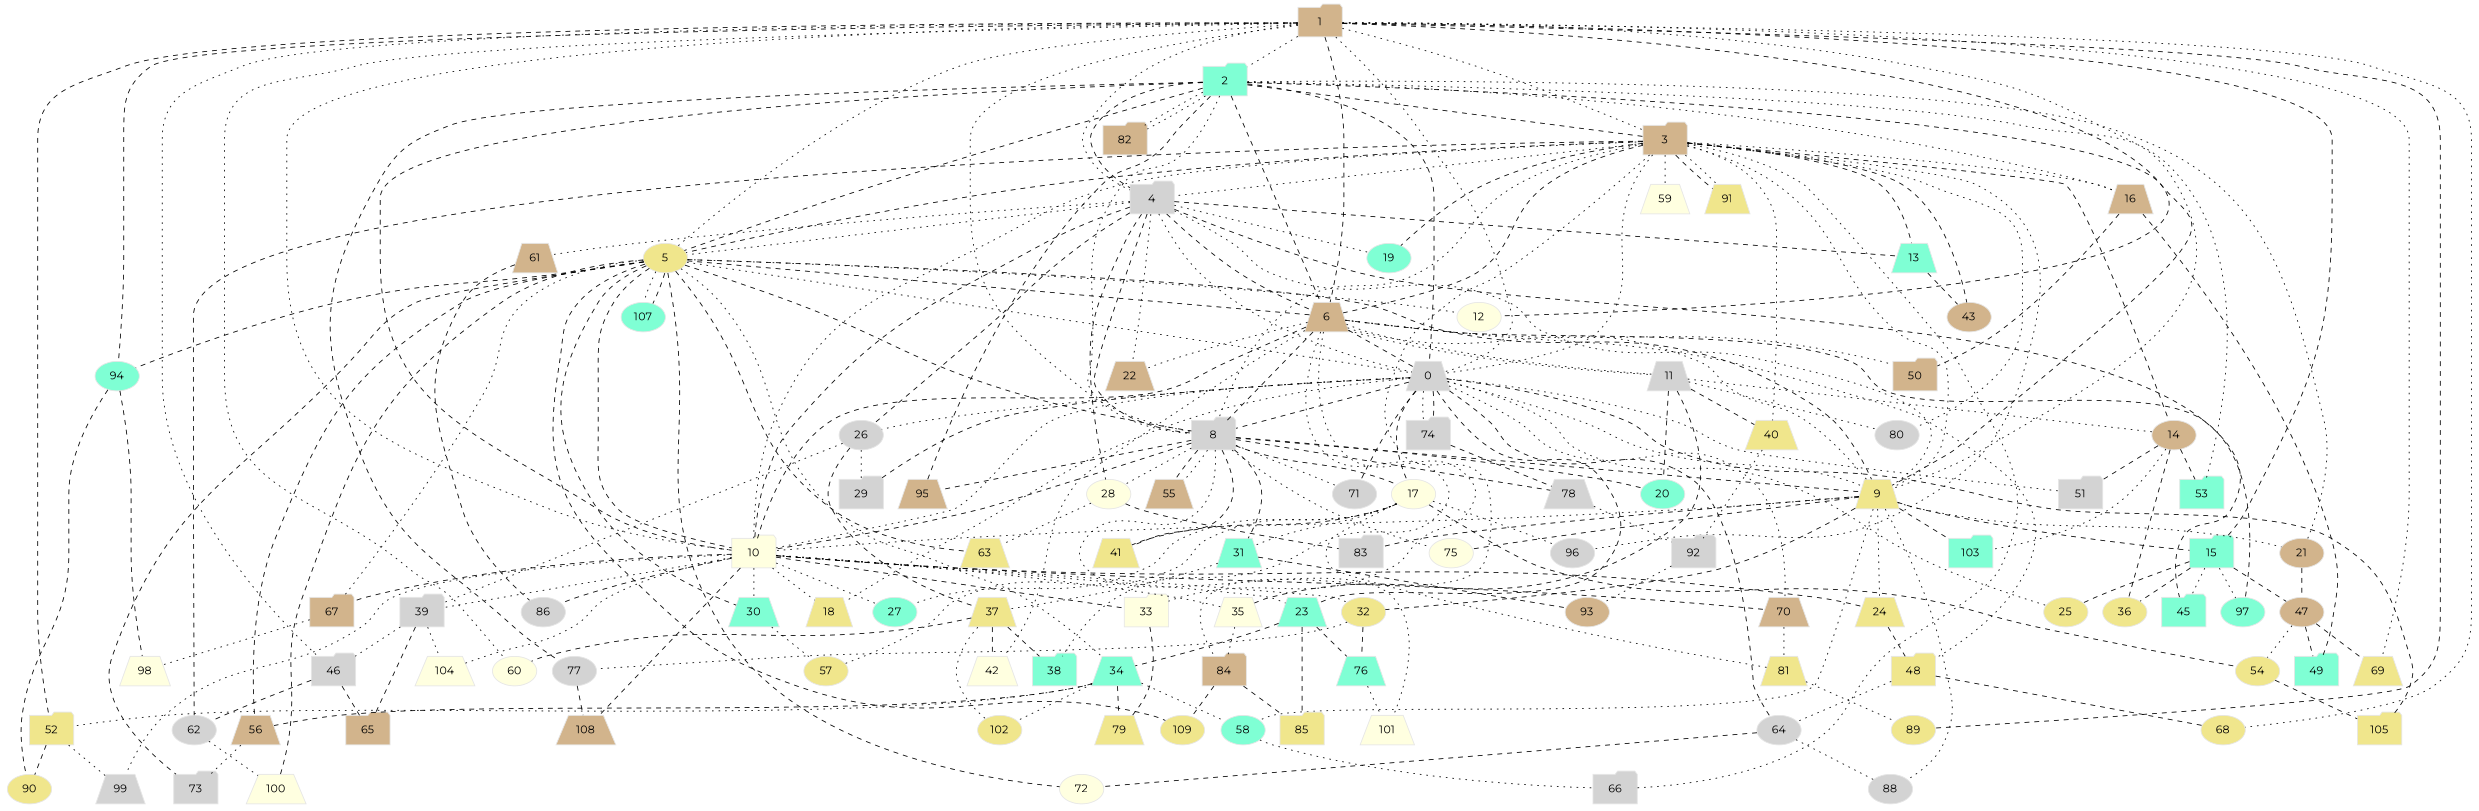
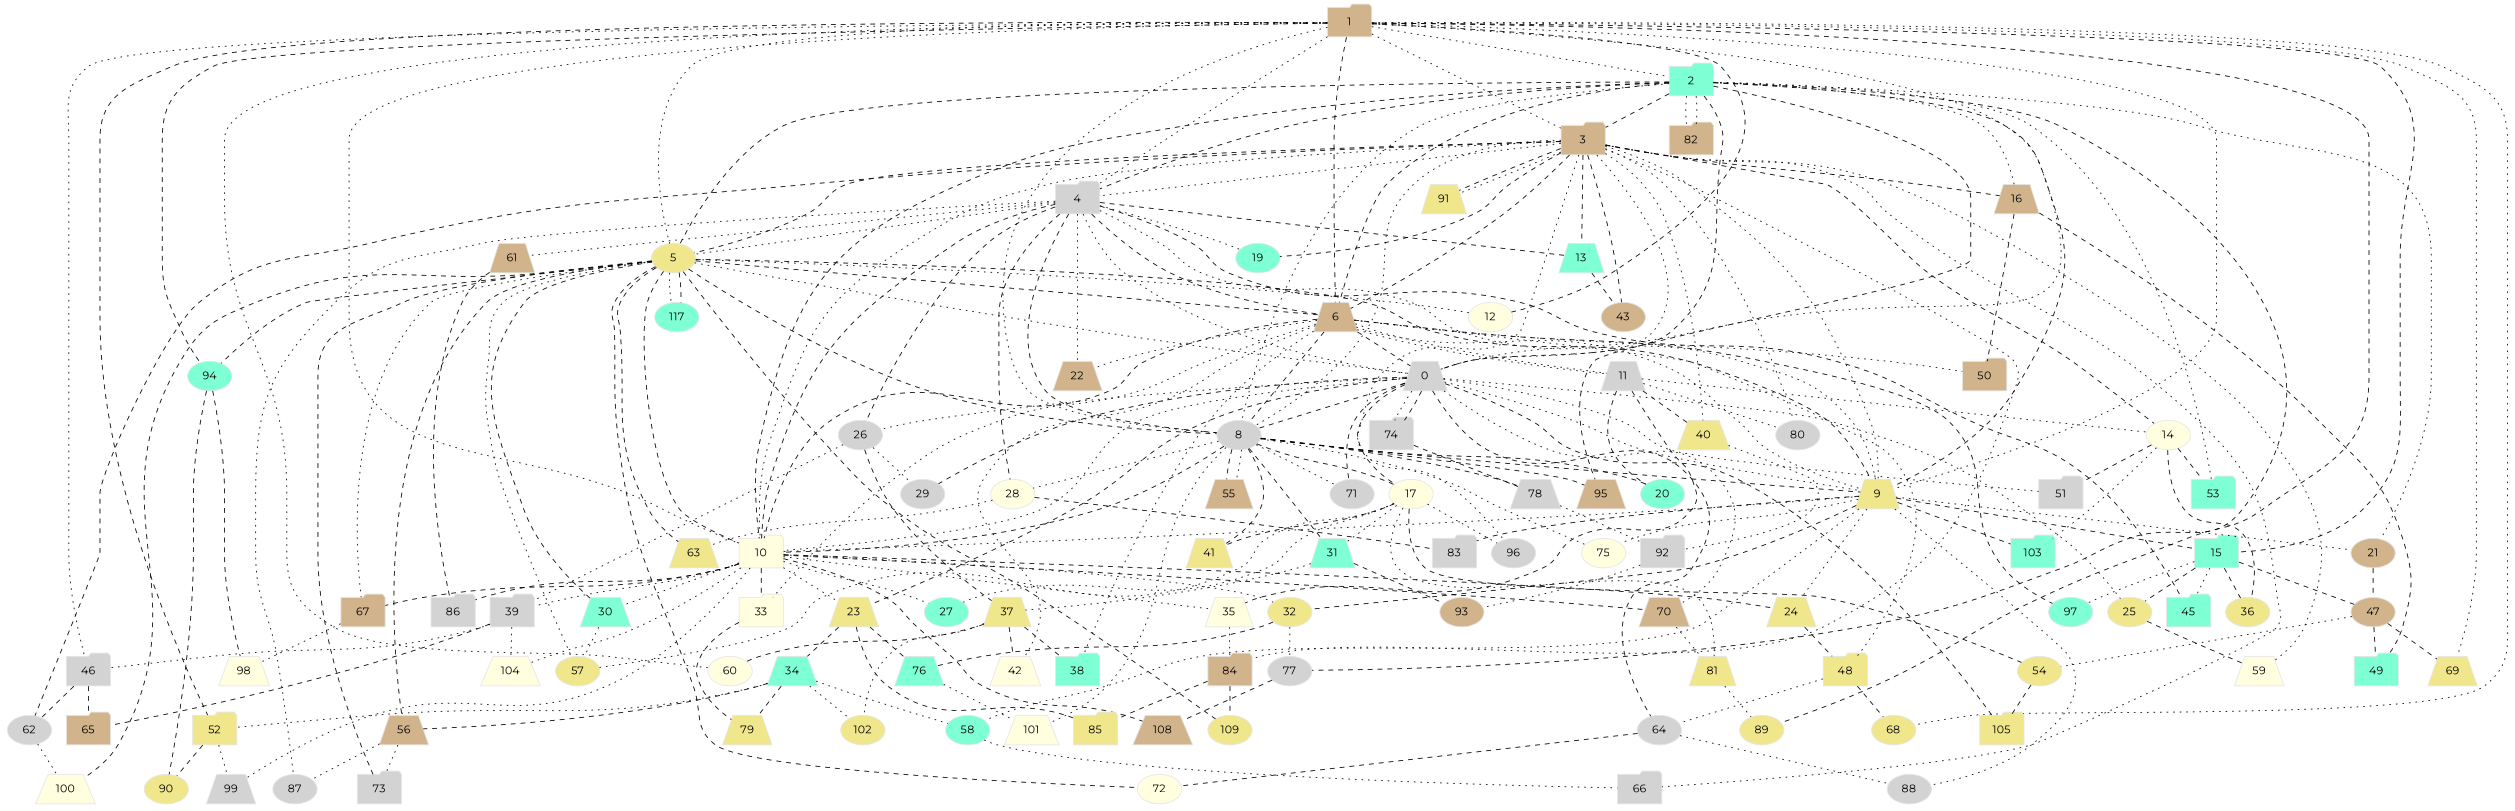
edge "3" -- "16": style dotted -> dashed
node "107": label "107" -> "117"
node "8": shape folder -> ellipse
node "14": fillcolor tan -> lightyellow
edge "5" -- "34": now "5" -- "57"
node "29": shape folder -> ellipse
edge "9" -- "75": style dashed -> dotted
node "86": shape ellipse -> folder
node "18": removed
node "23": fillcolor aquamarine -> khaki
edge "25" -- "59": added
node "87": added
